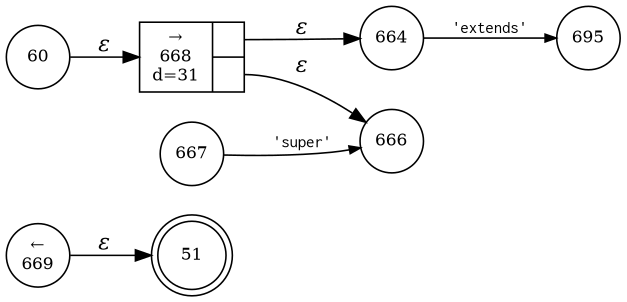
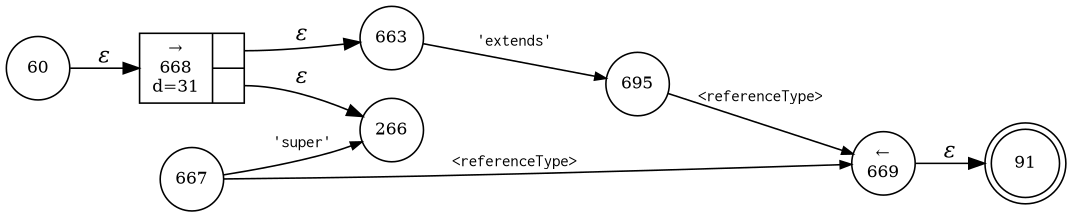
node "664": label "664" -> "663"
edge "695" -> "← 669": added, label "<referenceType>"
node "666": label "666" -> "266"
edge "667" -> "← 669": added, label "<referenceType>"
node "51": label "51" -> "91"
